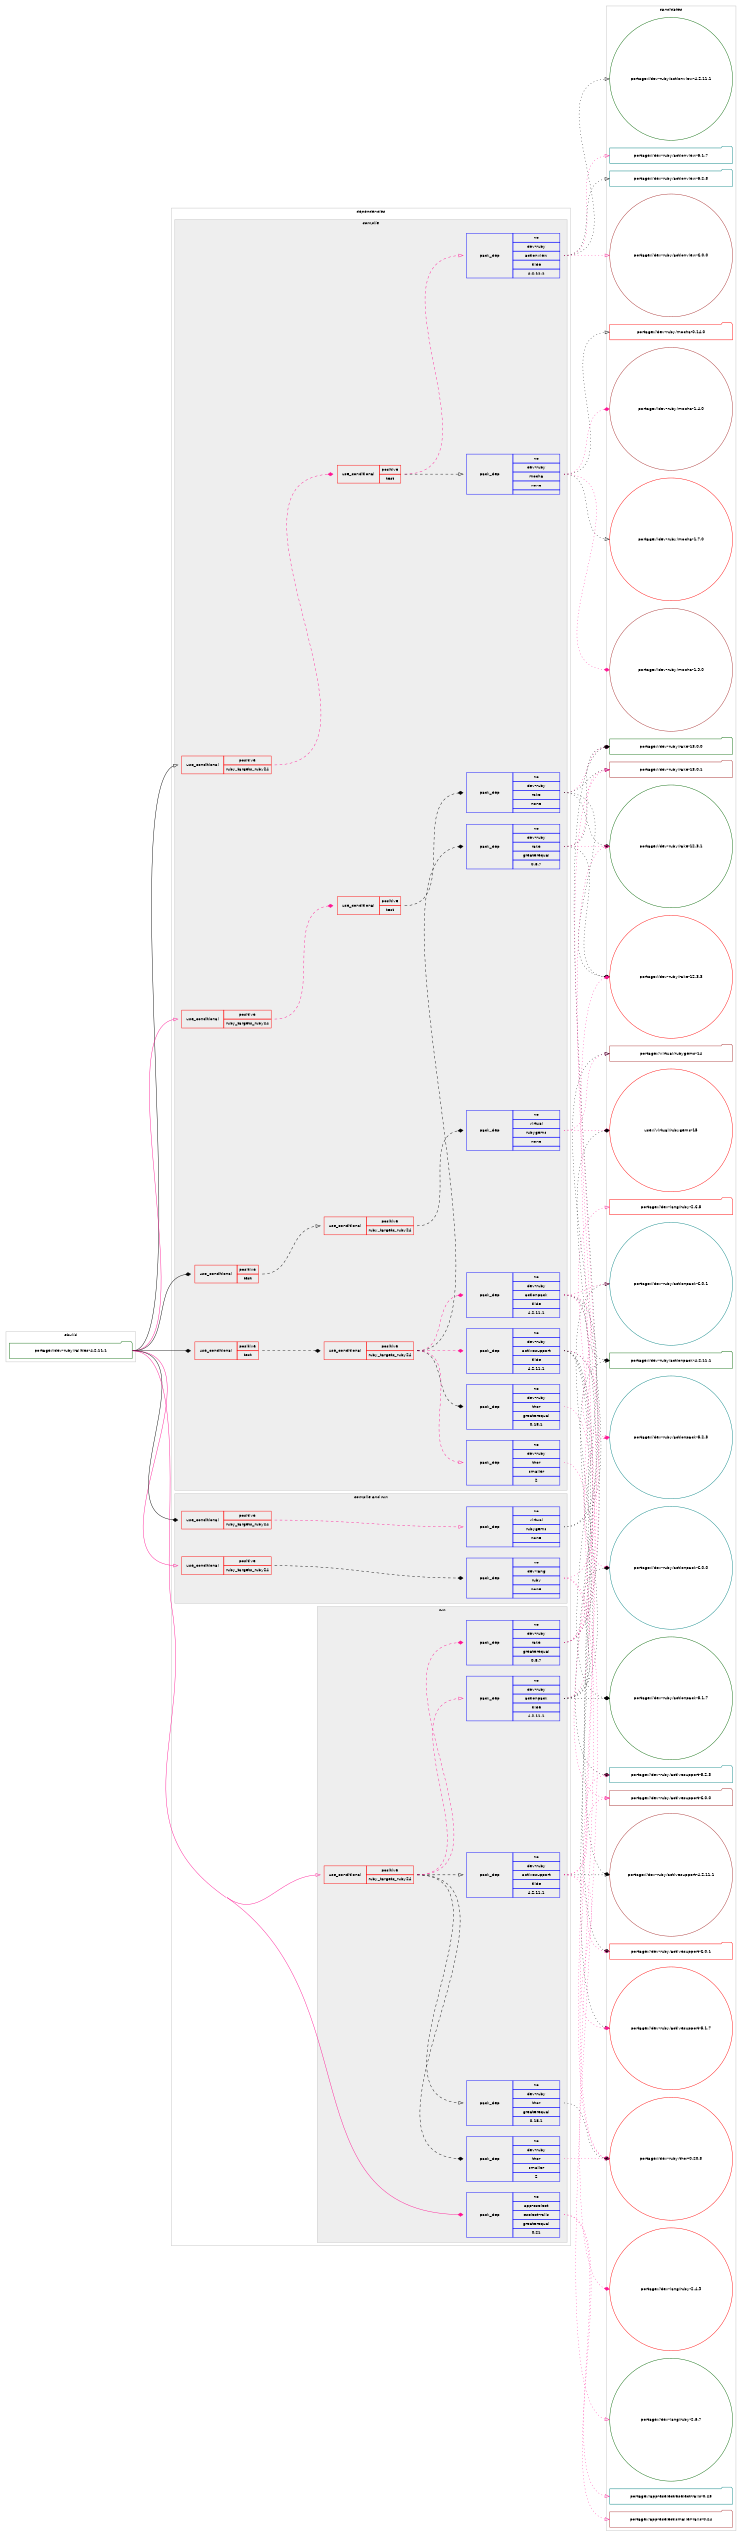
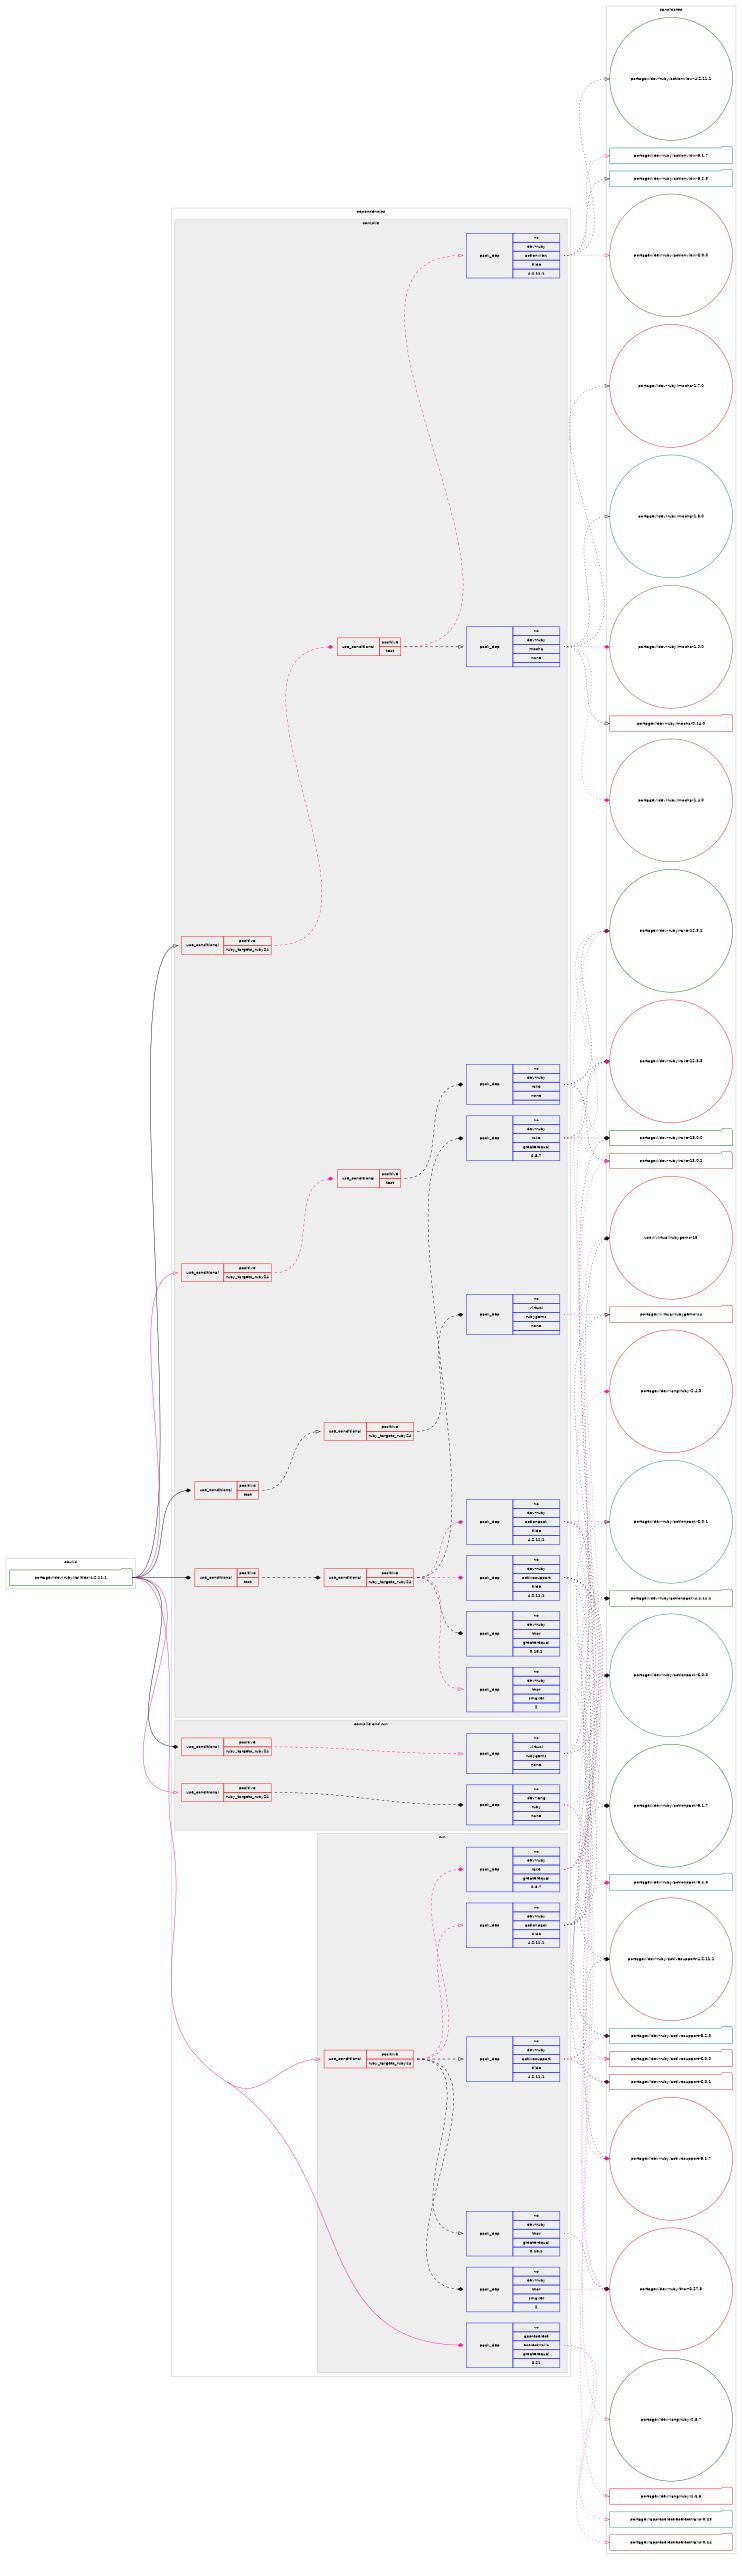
node "portage://dev-ruby/mocha-1.8.0": added
node "portage://dev-ruby/actionpack-5.2.3": shape circle -> folder
node "portage://dev-ruby/thor-0.20.3": label "portage://dev-ruby/thor-0.20.3" -> "portage://dev-ruby/thor-0.27.3"
node "portage://app-eselect/smaller-rails-0.24": label "portage://app-eselect/smaller-rails-0.24" -> "portage://app-eselect/eselect-rails-0.24"
